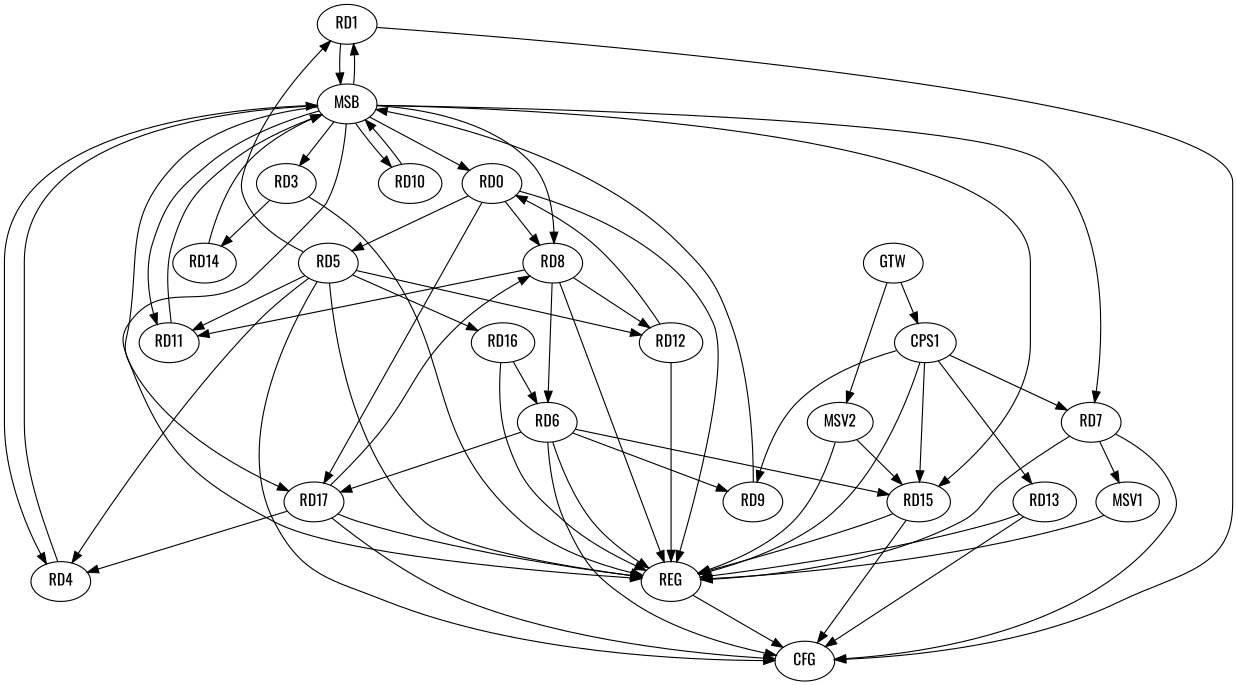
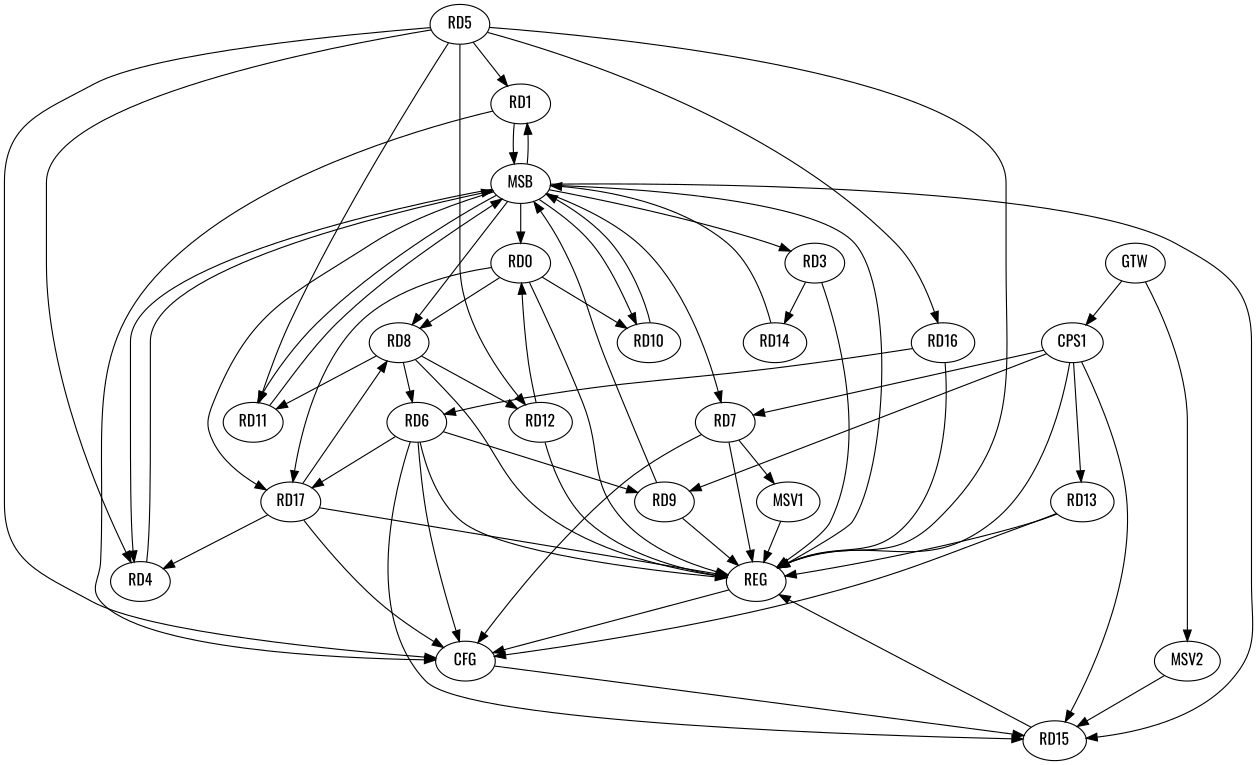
edge "RD0" -> "RD5": now "RD0" -> "RD10"
edge "MSV2" -> "REG": now "RD9" -> "REG"
edge "RD15" -> "CFG": reversed
